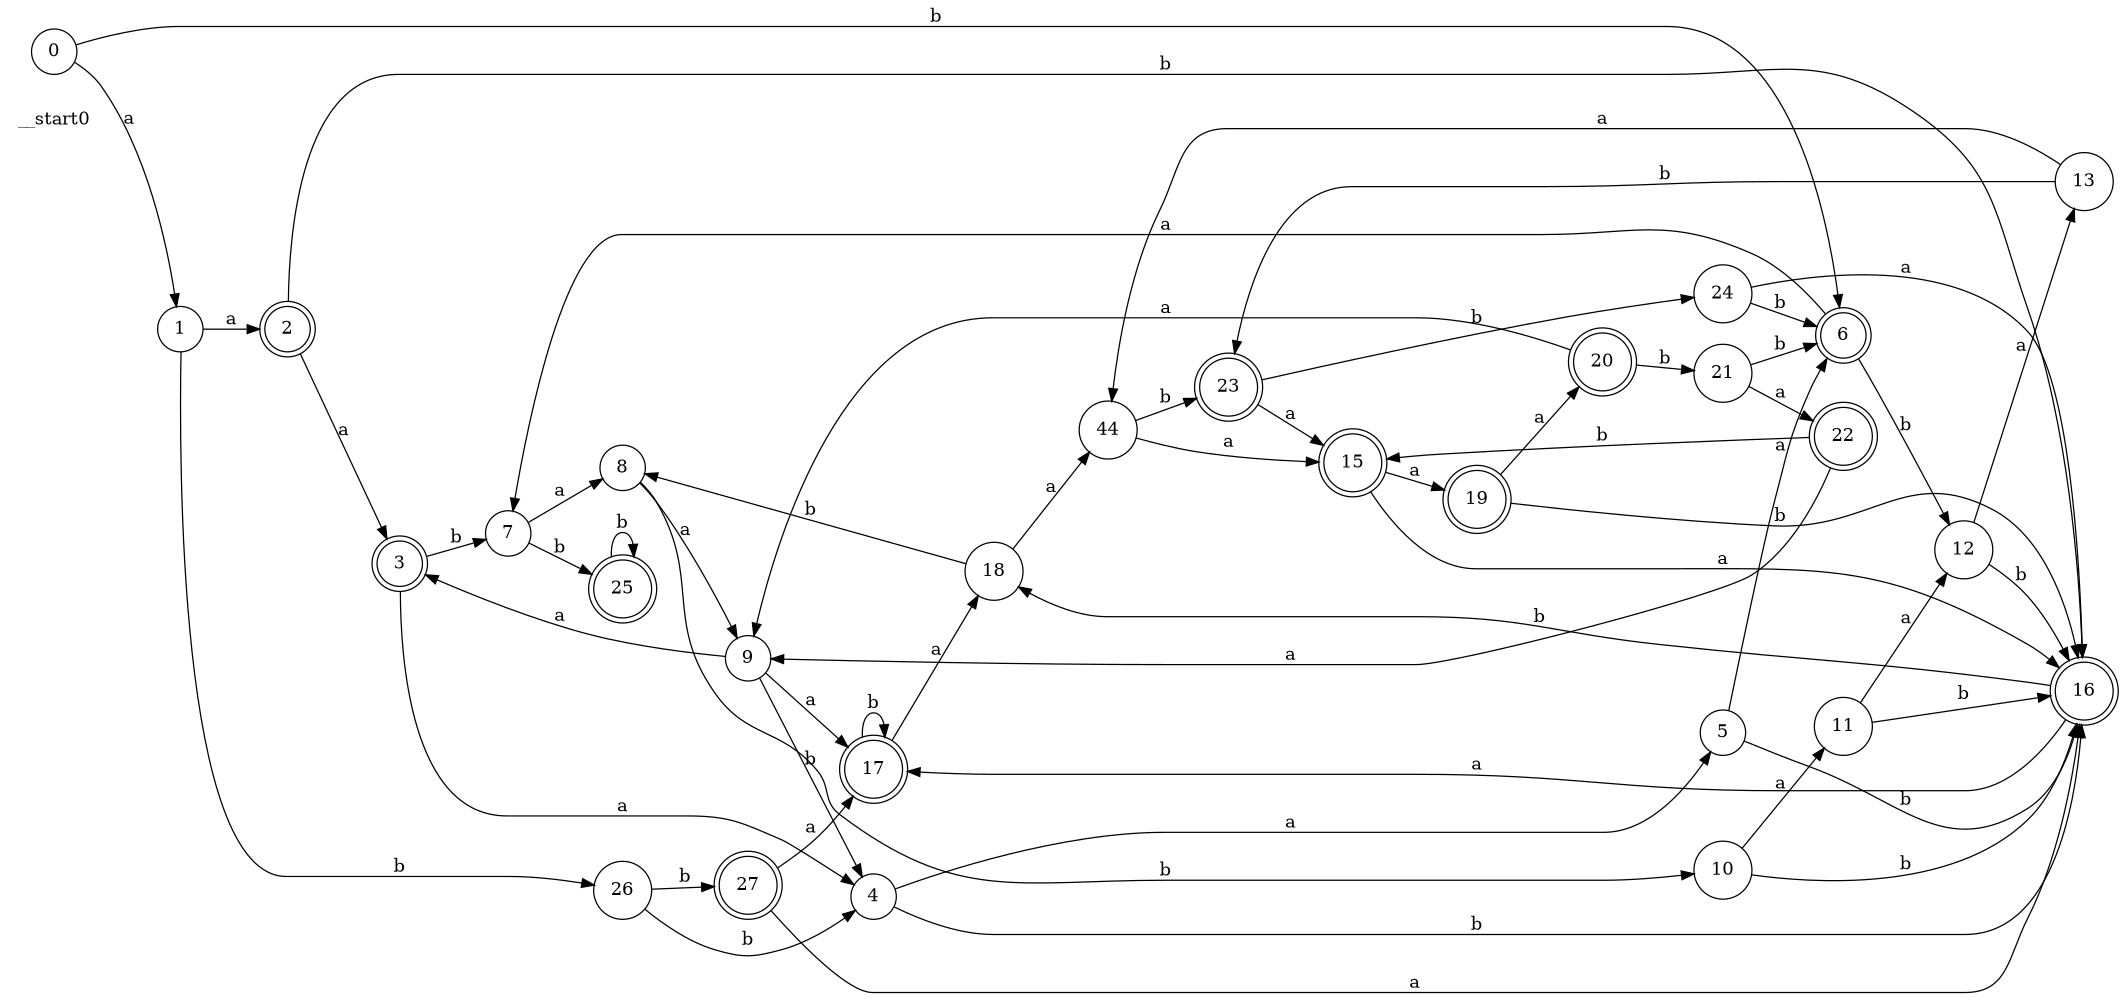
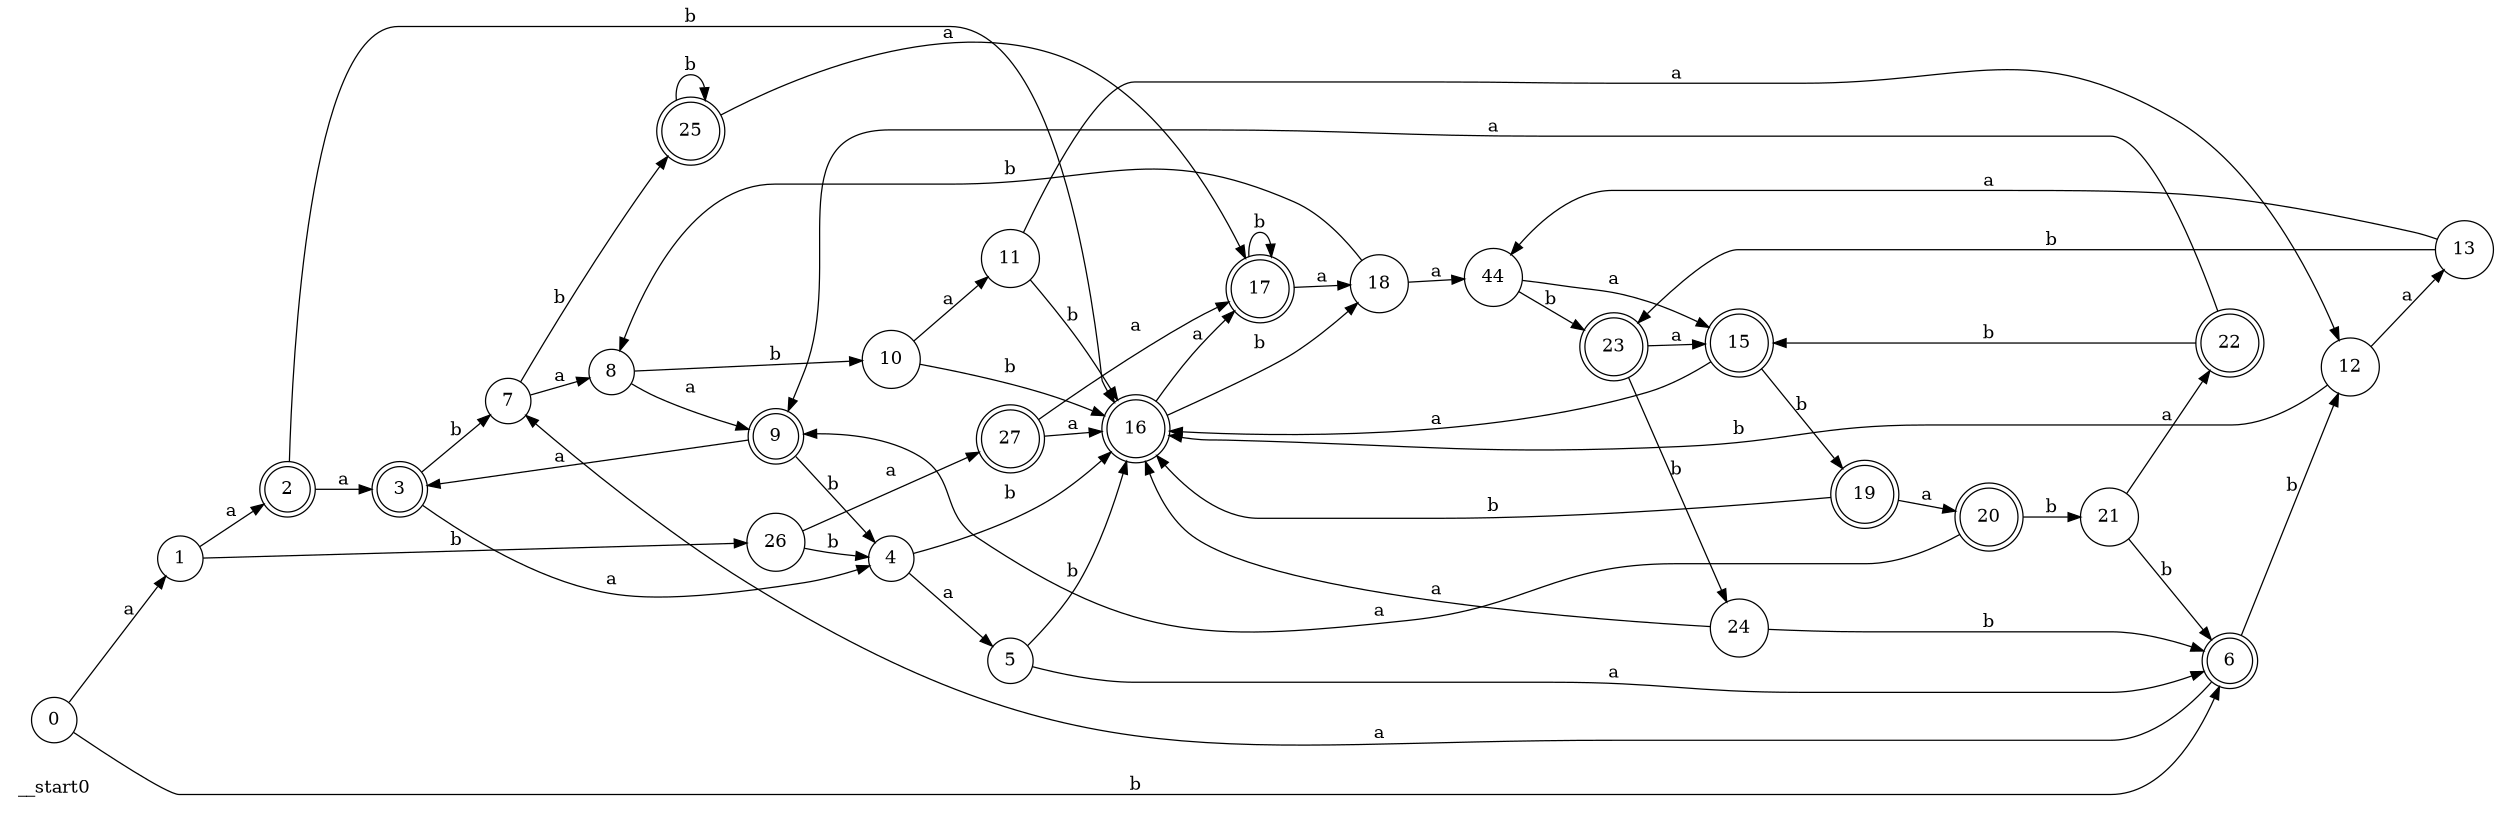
edge "15" -> "19": label "a" -> "b"
node "9": shape circle -> doublecircle
edge "9" -> "17": now "25" -> "17"
edge "26" -> "27": label "b" -> "a"
